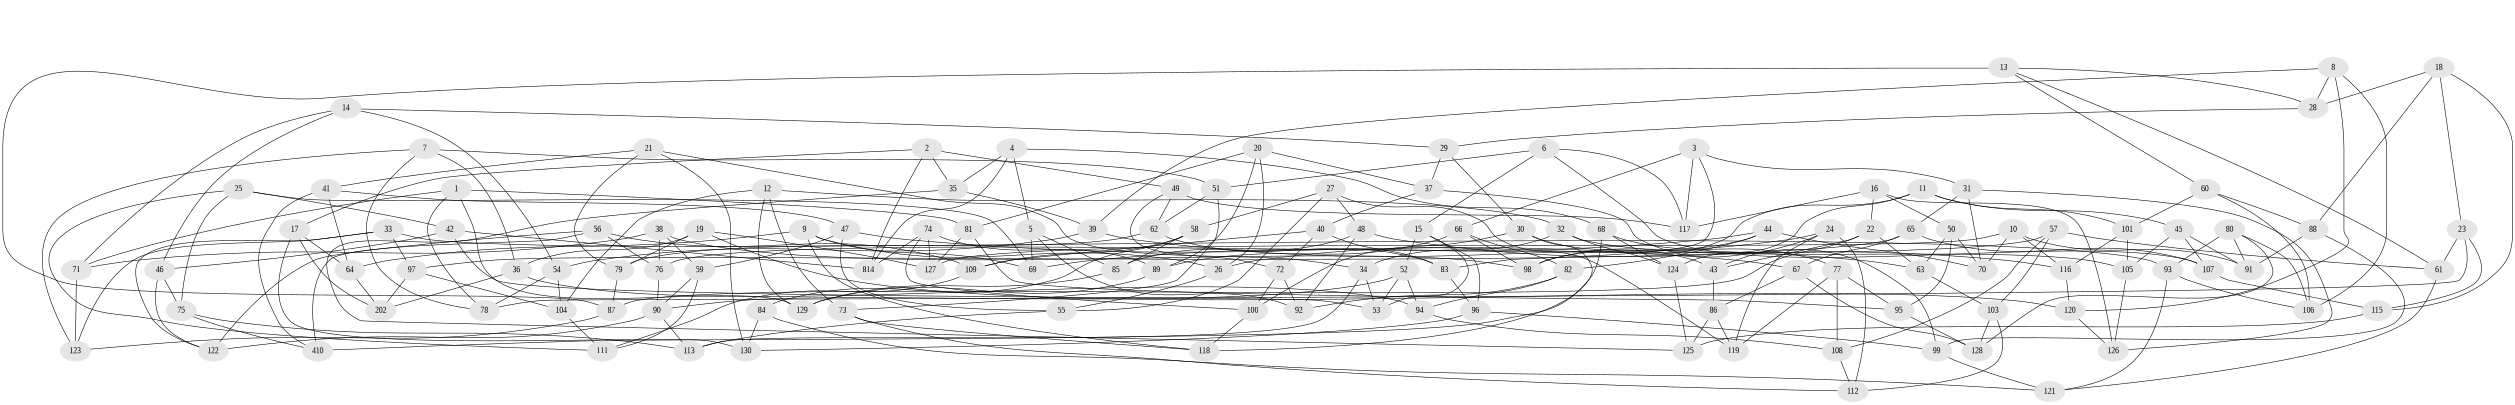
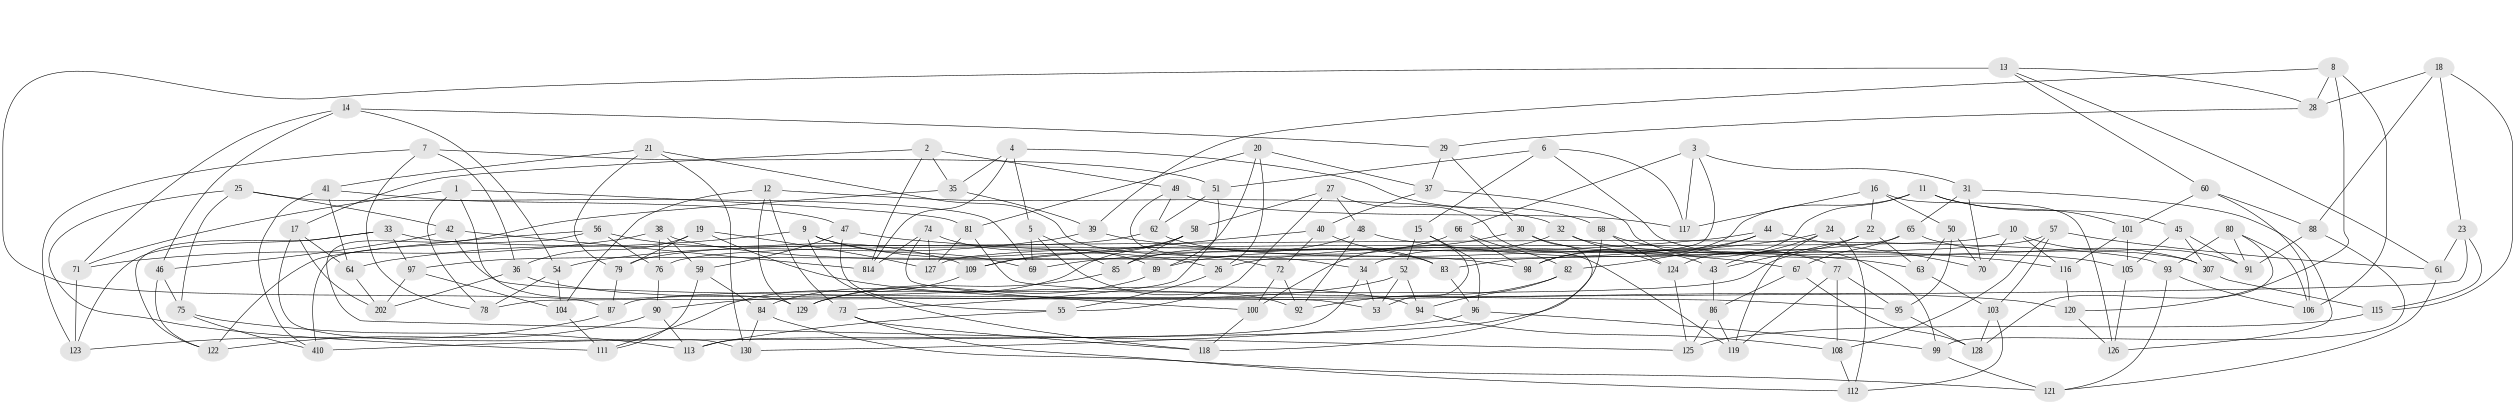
node "107": label "107" -> "307"
edge "59" -- "90": now "59" -- "84"
